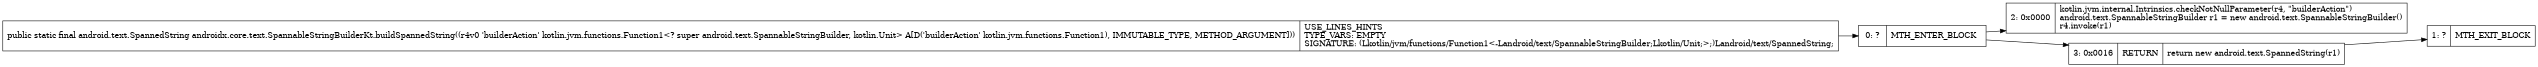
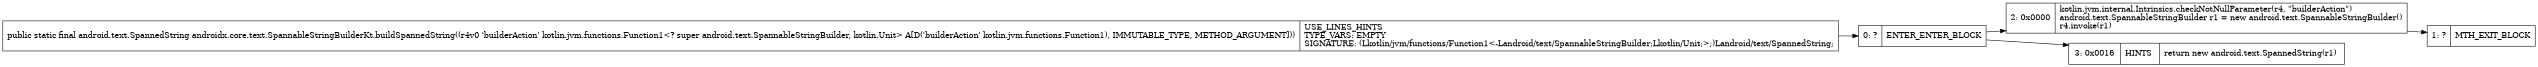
node "0: ?": text "MTH_ENTER_BLOCK" -> "ENTER_ENTER_BLOCK"
edge "3: 0x0016" -> "1: ?": now "2: 0x0000" -> "1: ?"
node "3: 0x0016": text "RETURN" -> "HINTS"
